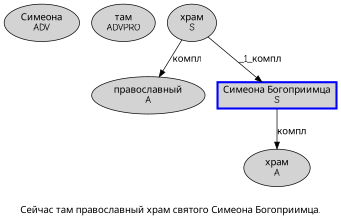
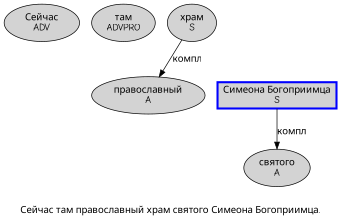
node "Симеона ADV": label "Симеона ADV" -> "Сейчас ADV"
edge "храм S" -> "Симеона Богоприимца S": removed, label "_1_компл"
node "храм A": label "храм A" -> "святого A"
